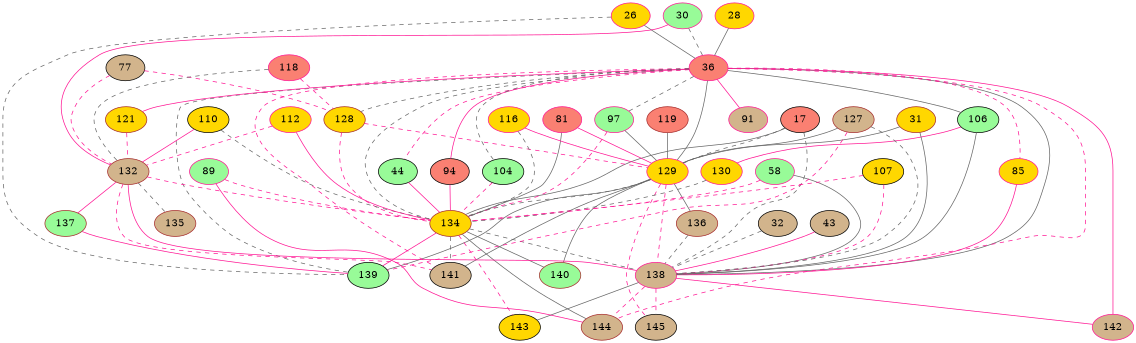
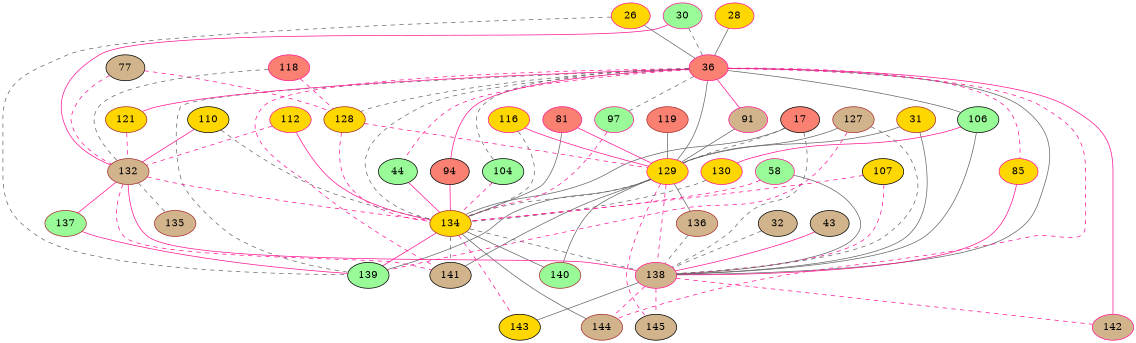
edge "97" -- "129": now "91" -- "129"
node "89": removed
edge "138" -- "142": style solid -> dashed
